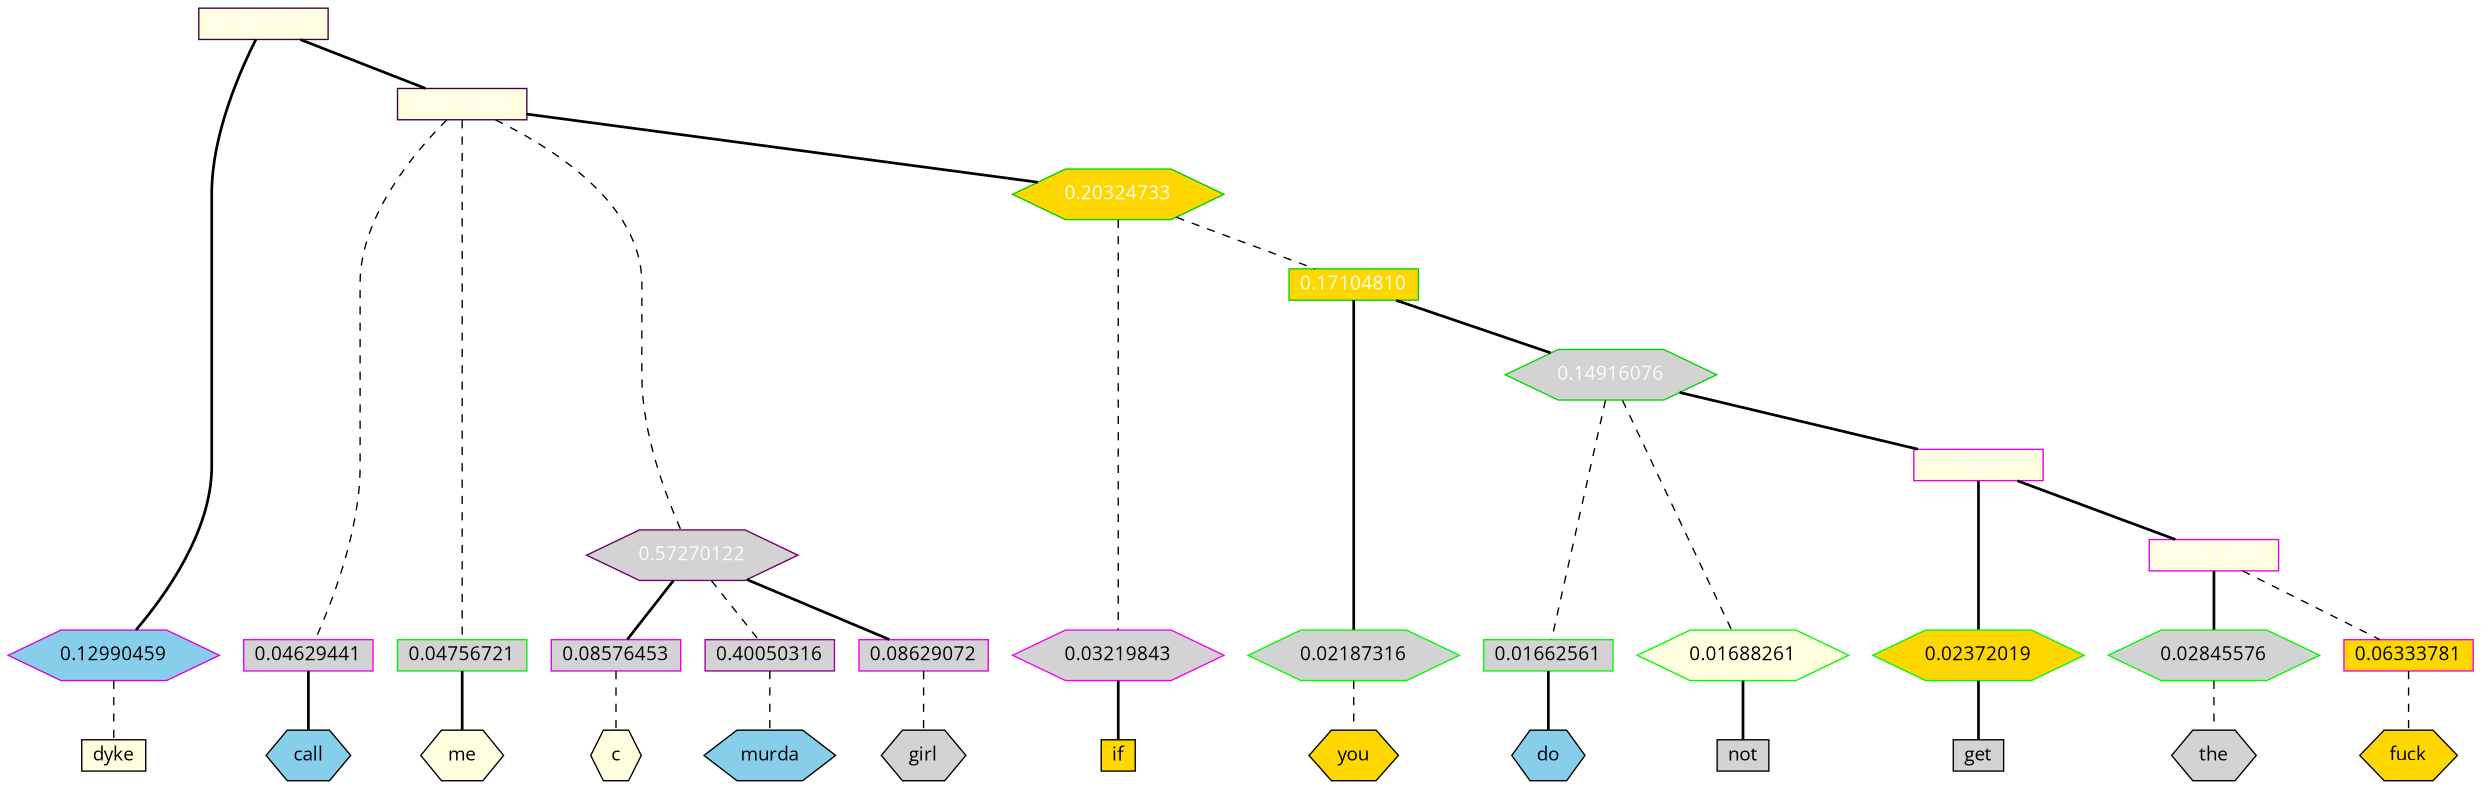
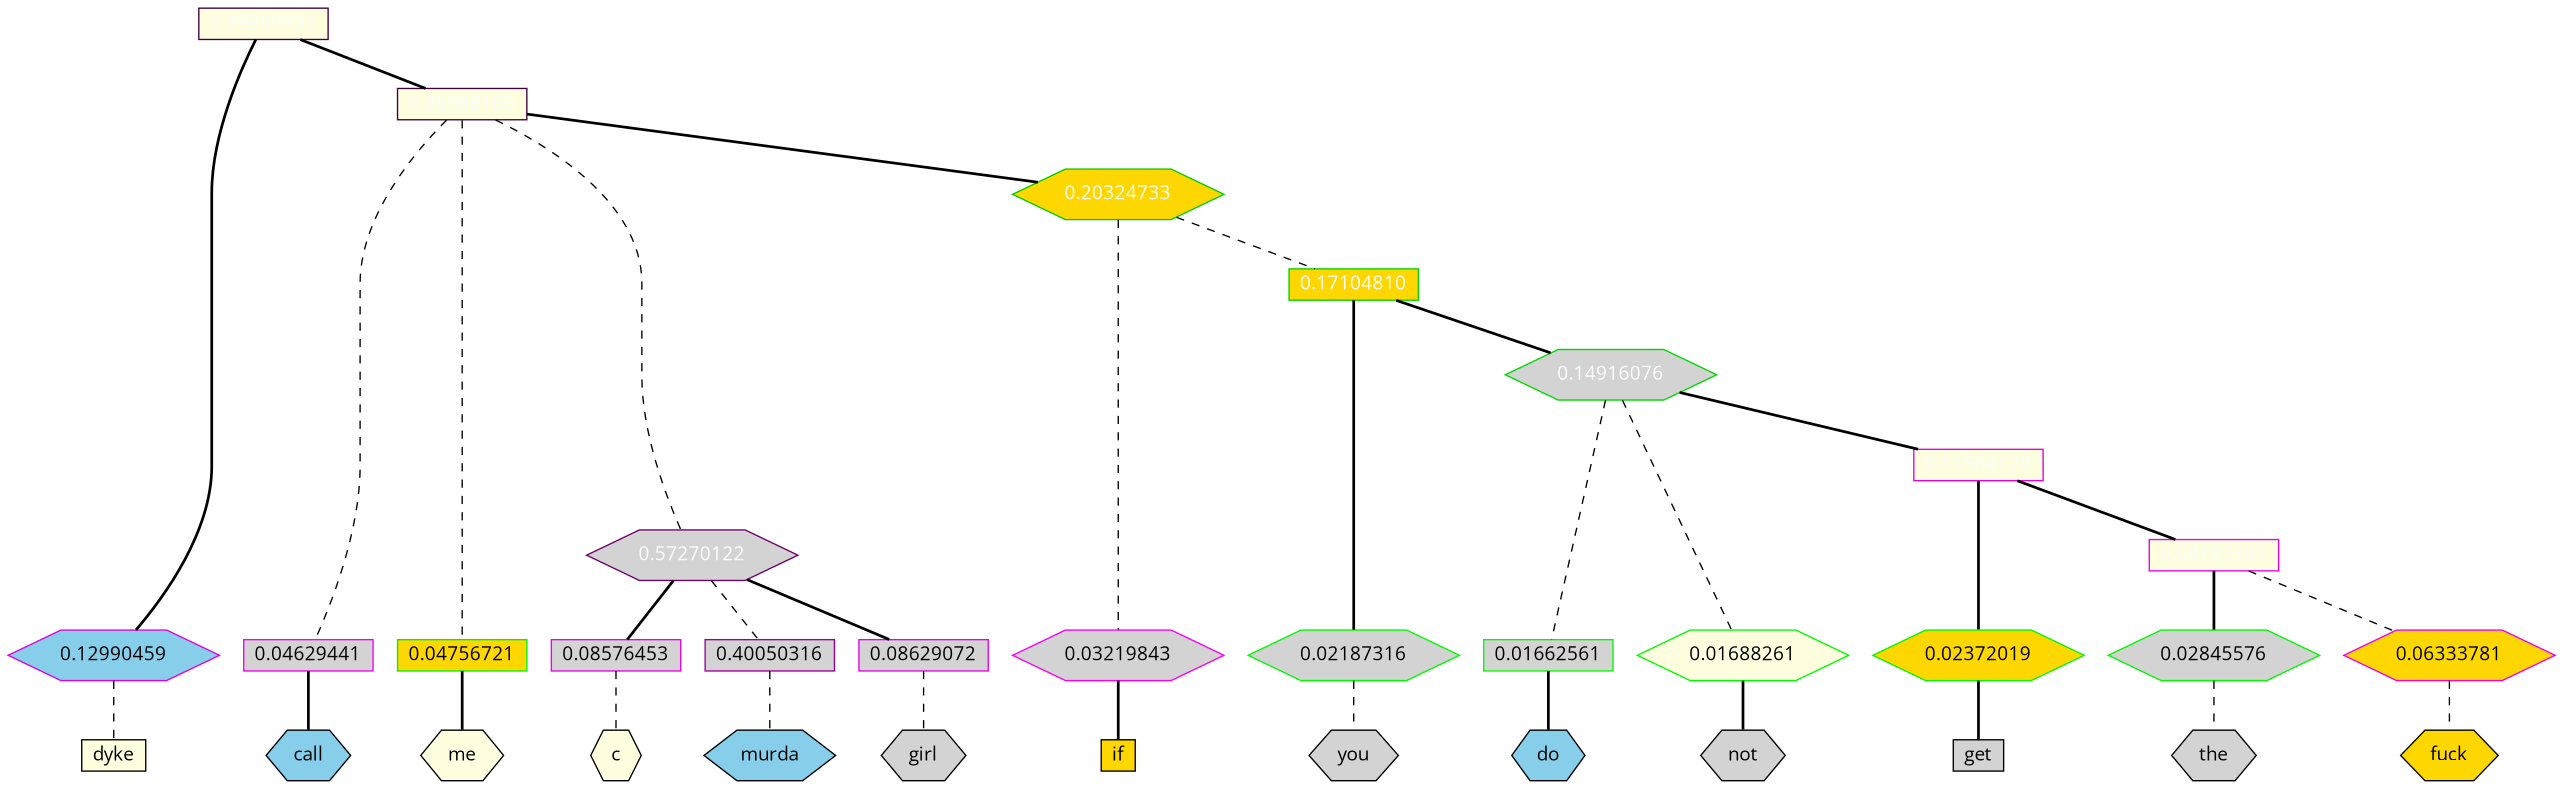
node "0.04756721": fillcolor lightgrey -> gold
node "0.06333781": shape box -> hexagon
node "you": fillcolor gold -> lightgrey
node "not": shape box -> hexagon
